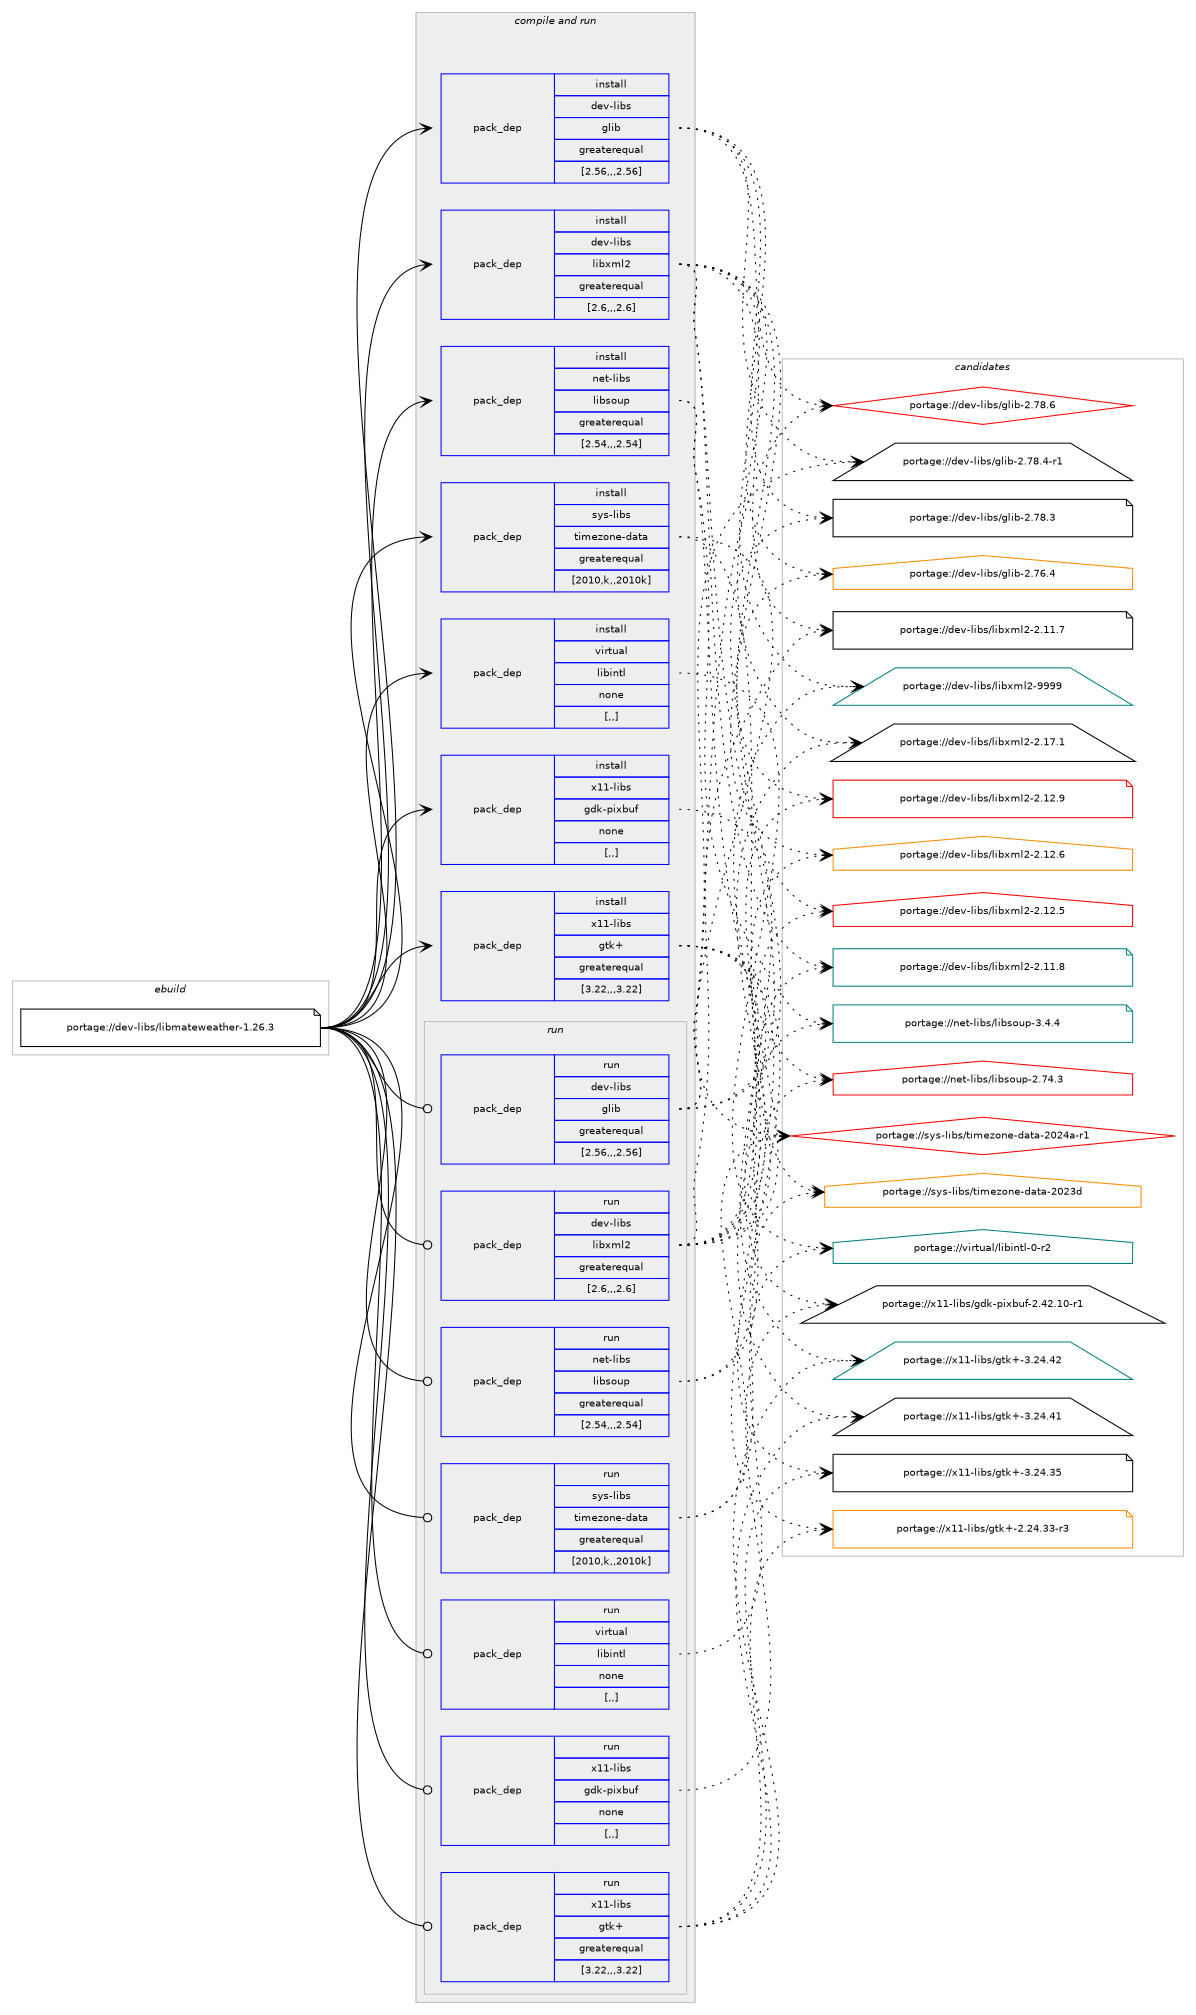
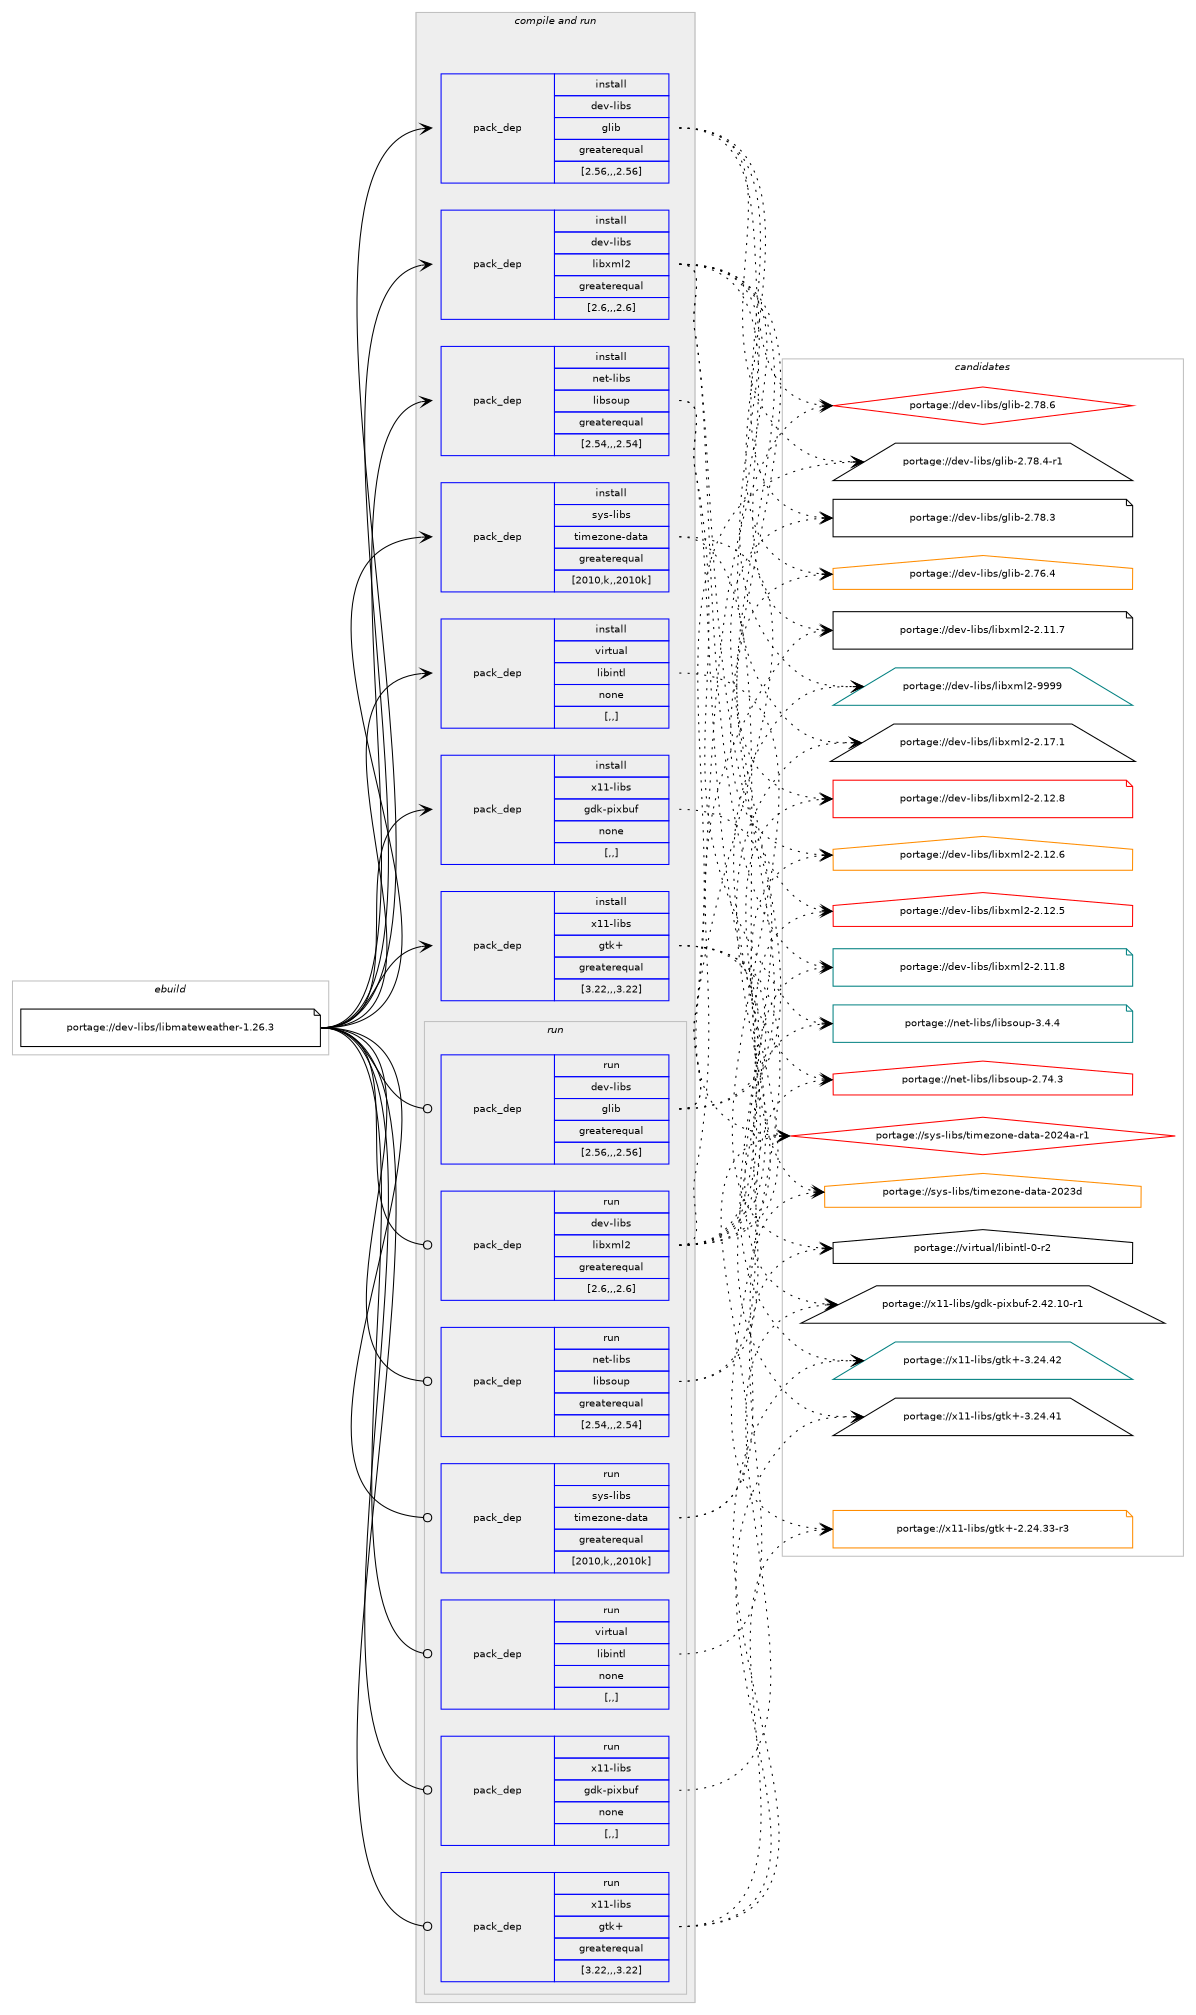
node "portage://dev-libs/libxml2-2.12.9": label "portage://dev-libs/libxml2-2.12.9" -> "portage://dev-libs/libxml2-2.12.8"
node "portage://virtual/libintl-0-r2": color teal -> black
node "portage://x11-libs/gtk+-3.24.35": removed
